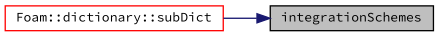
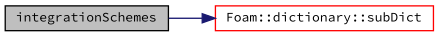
edge "Foam::dictionary::subDict" -> "integrationSchemes": reversed
